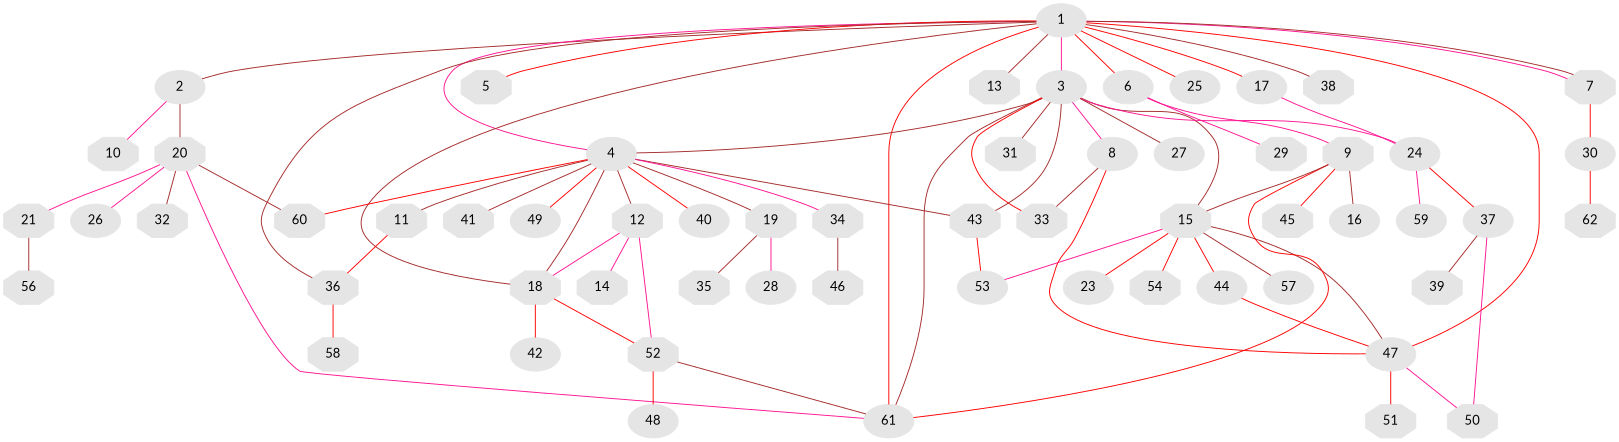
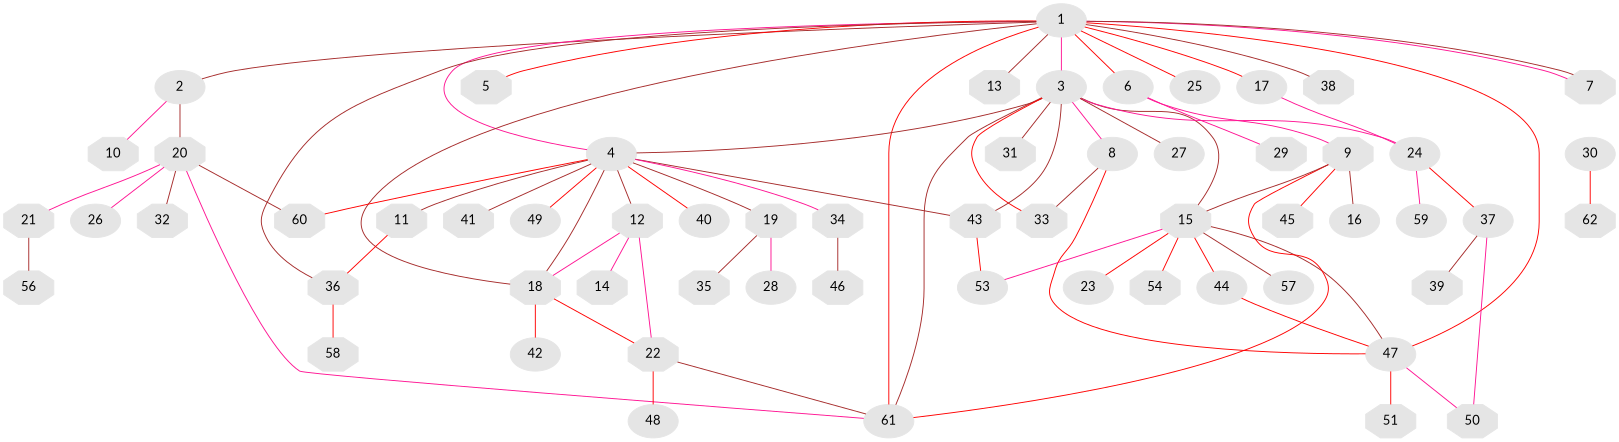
edge "7" -- "30": removed
node "52": label "52" -> "22"
